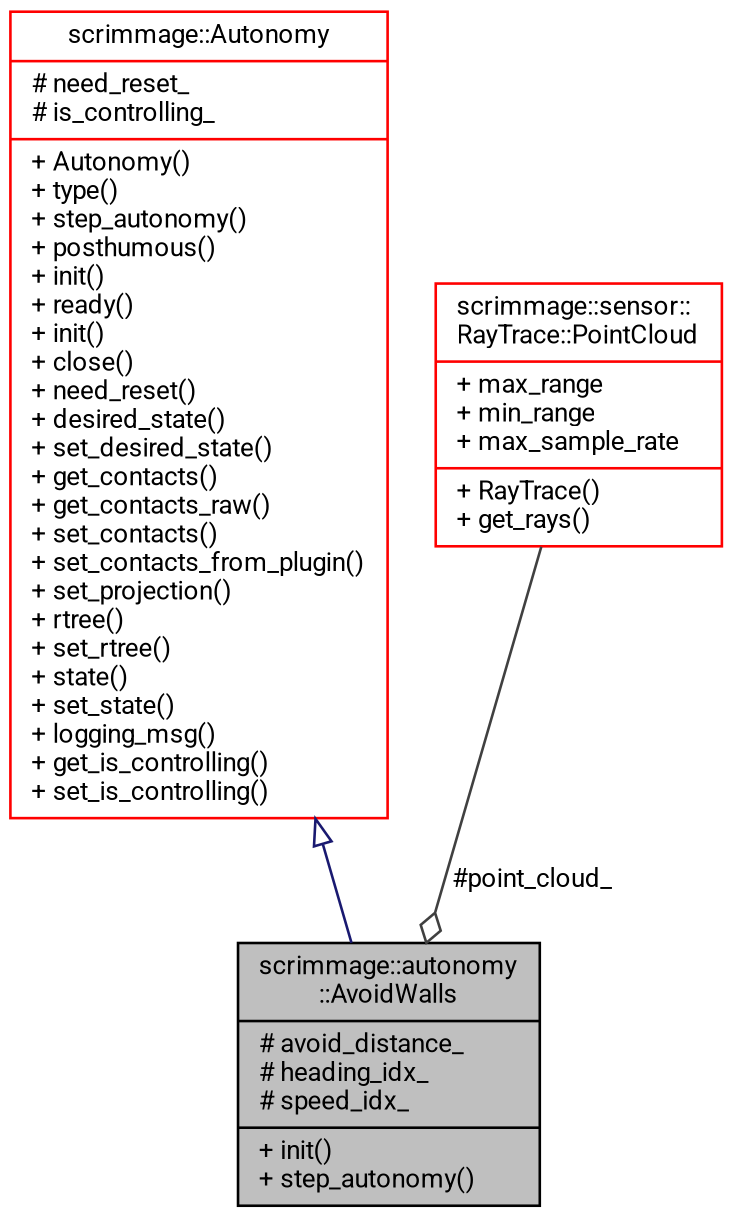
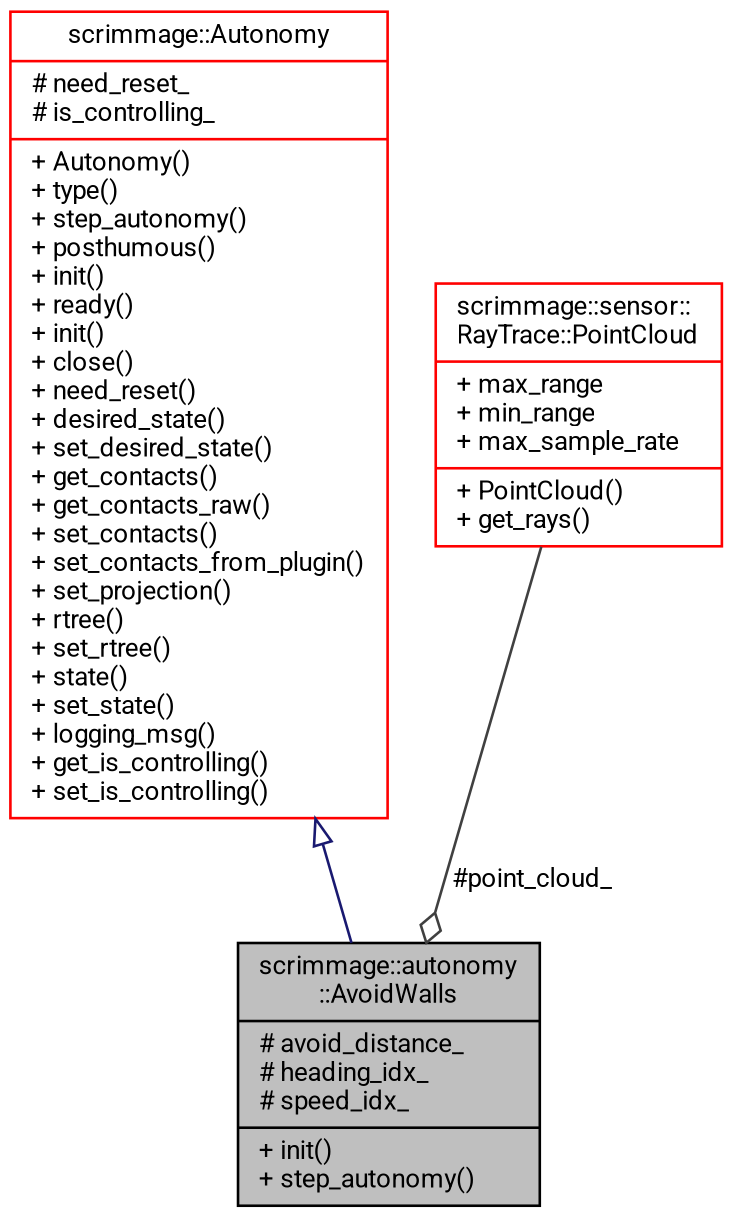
node "scrimmage::sensor::": text "+ RayTrace()" -> "+ PointCloud()"
